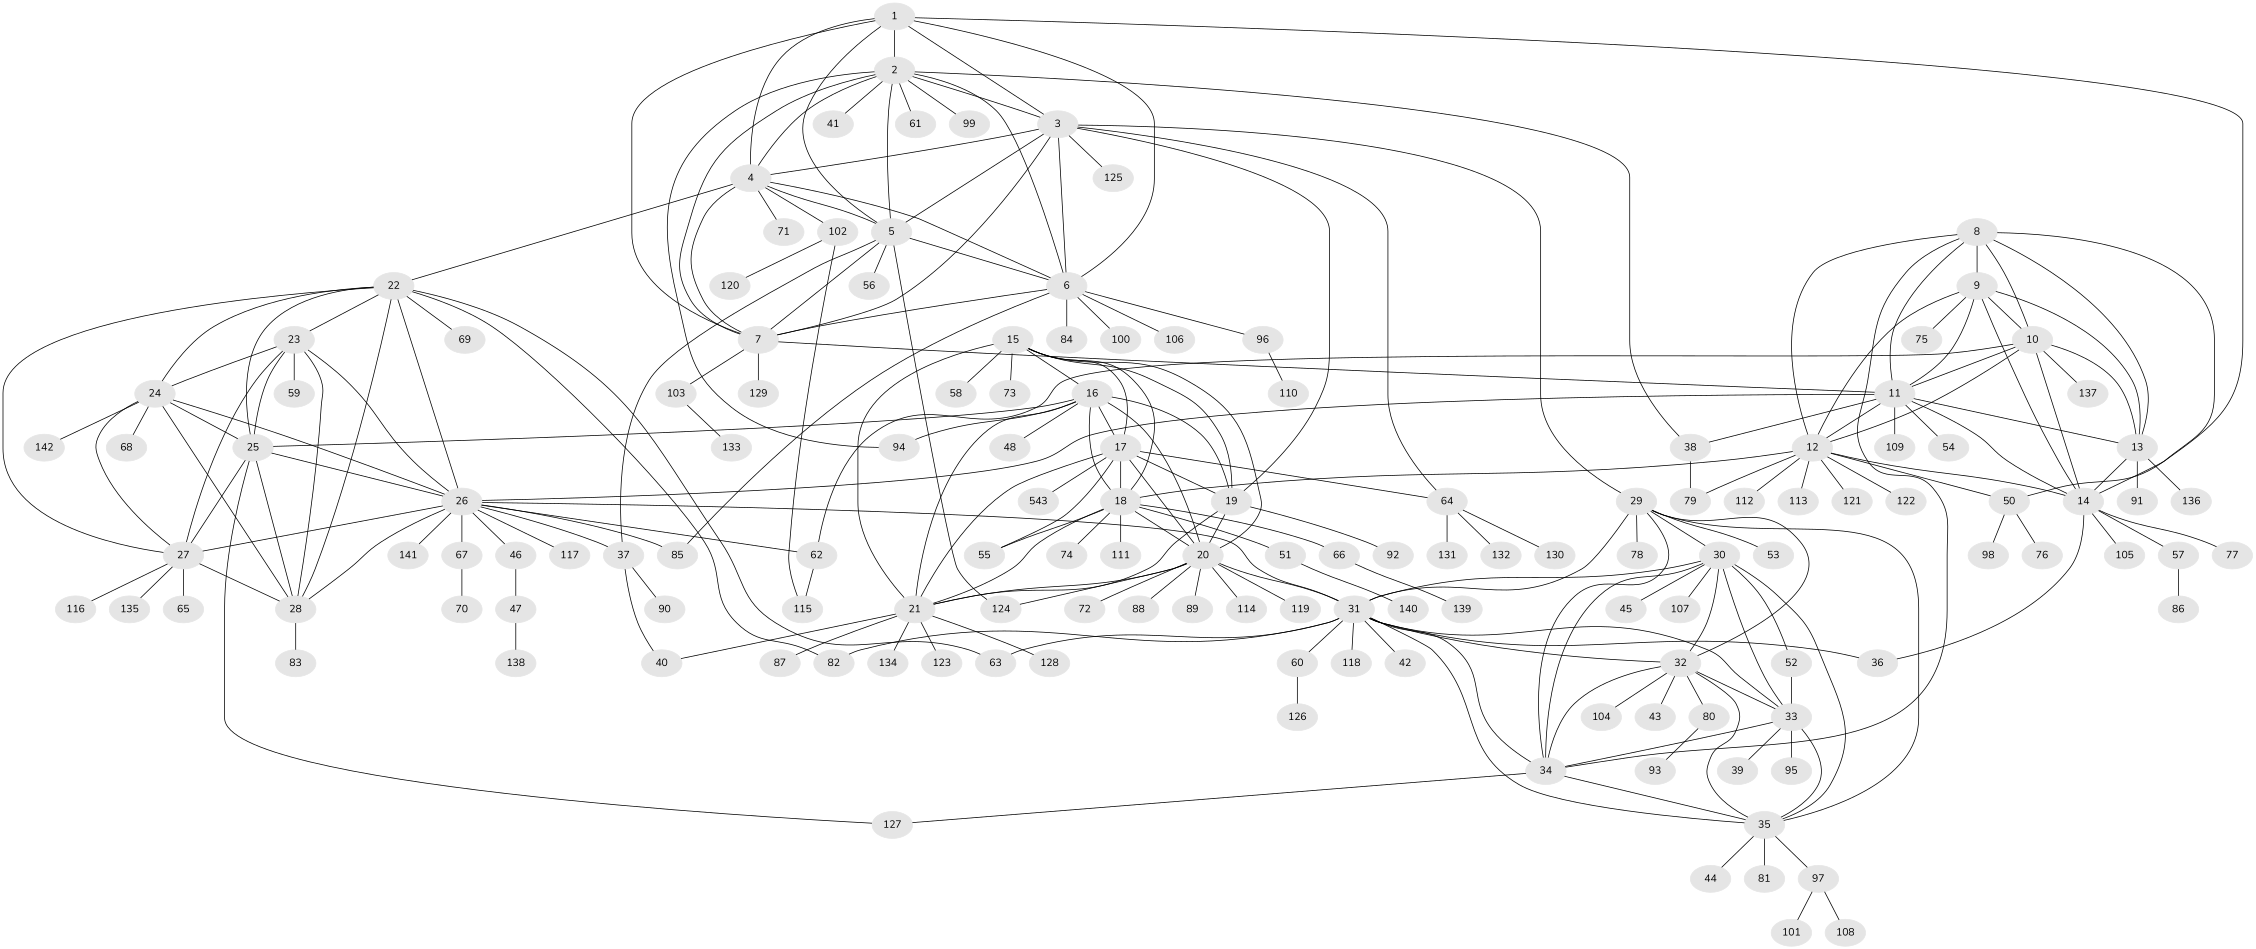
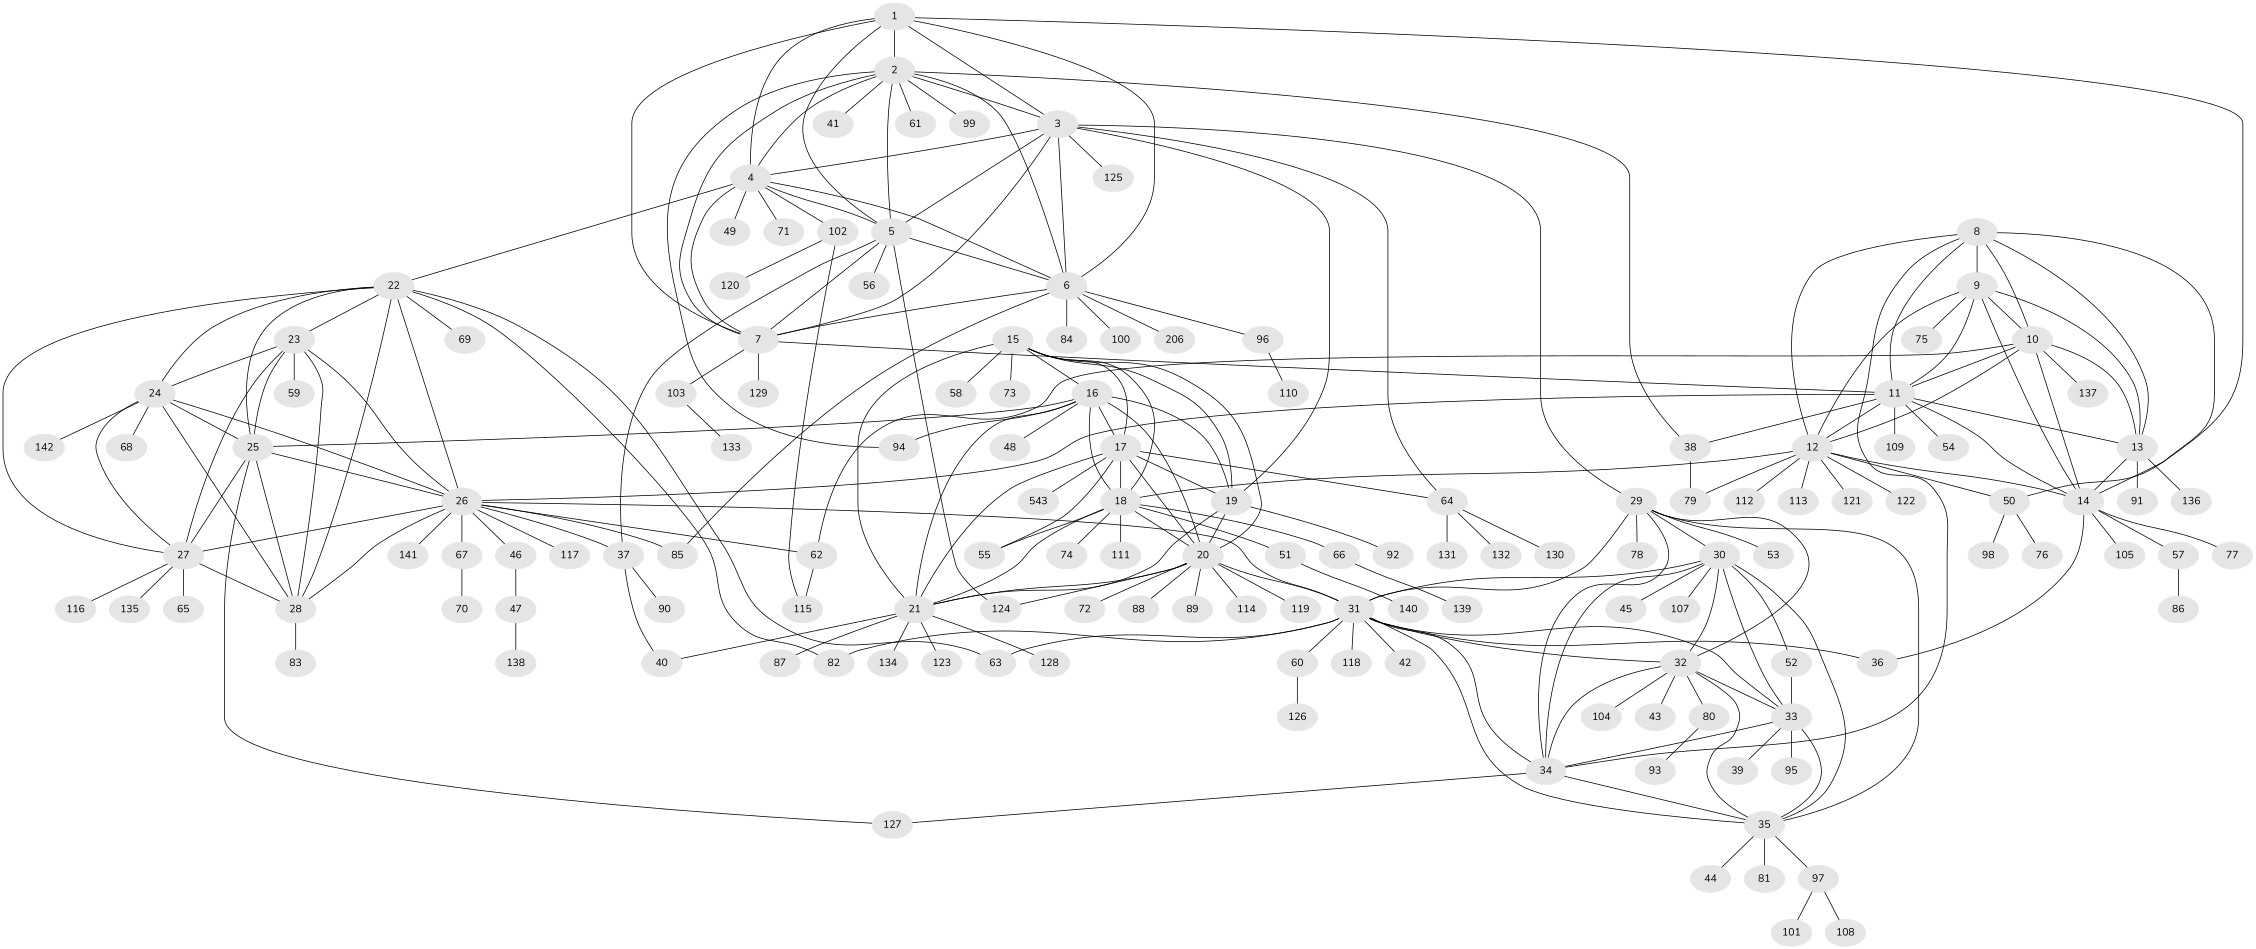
node "49": added
node "106": label "106" -> "206"
